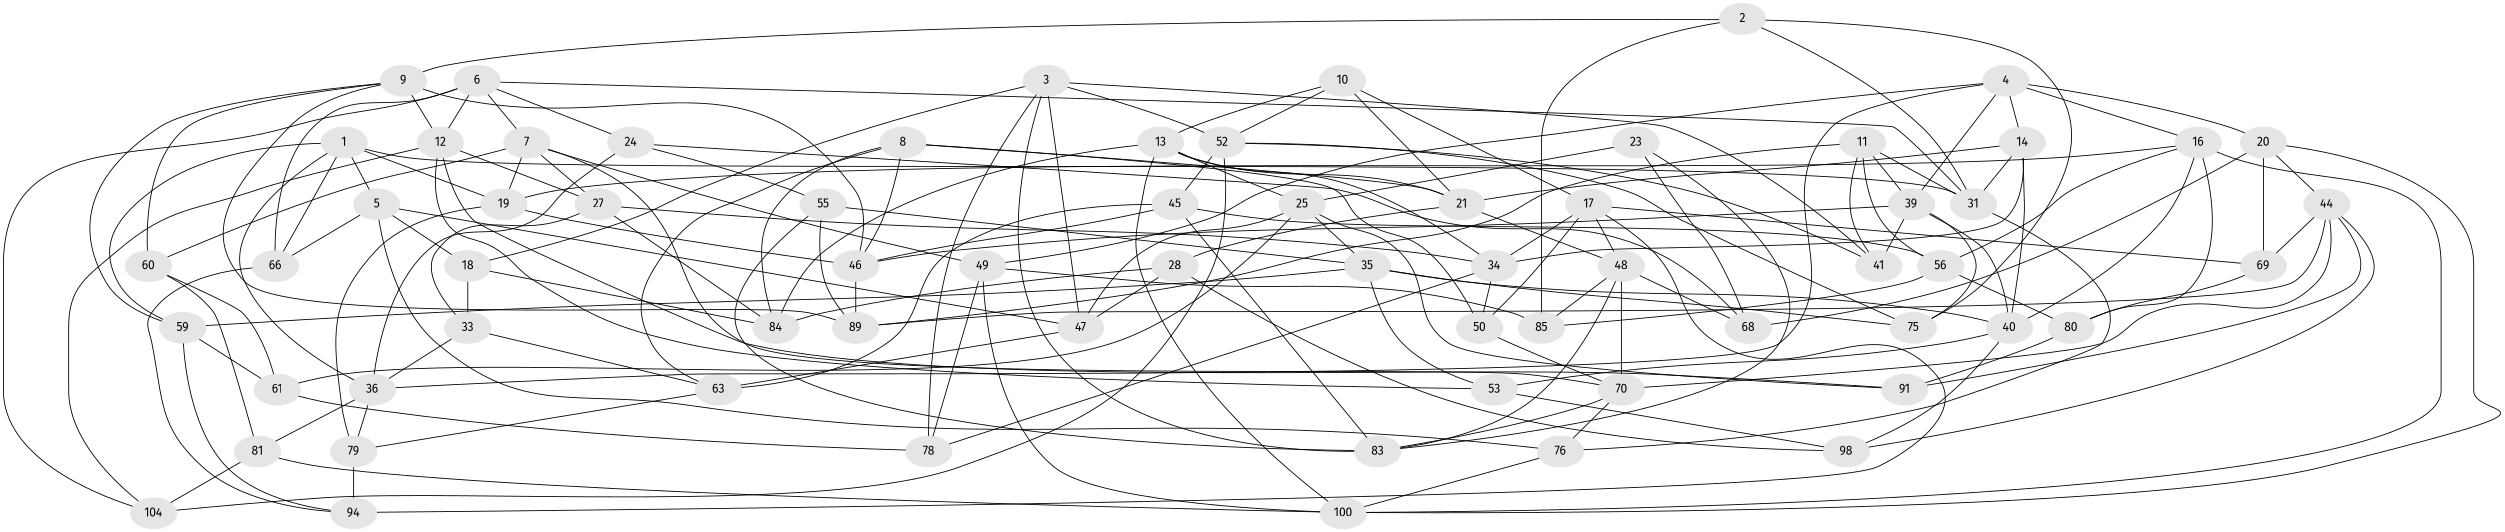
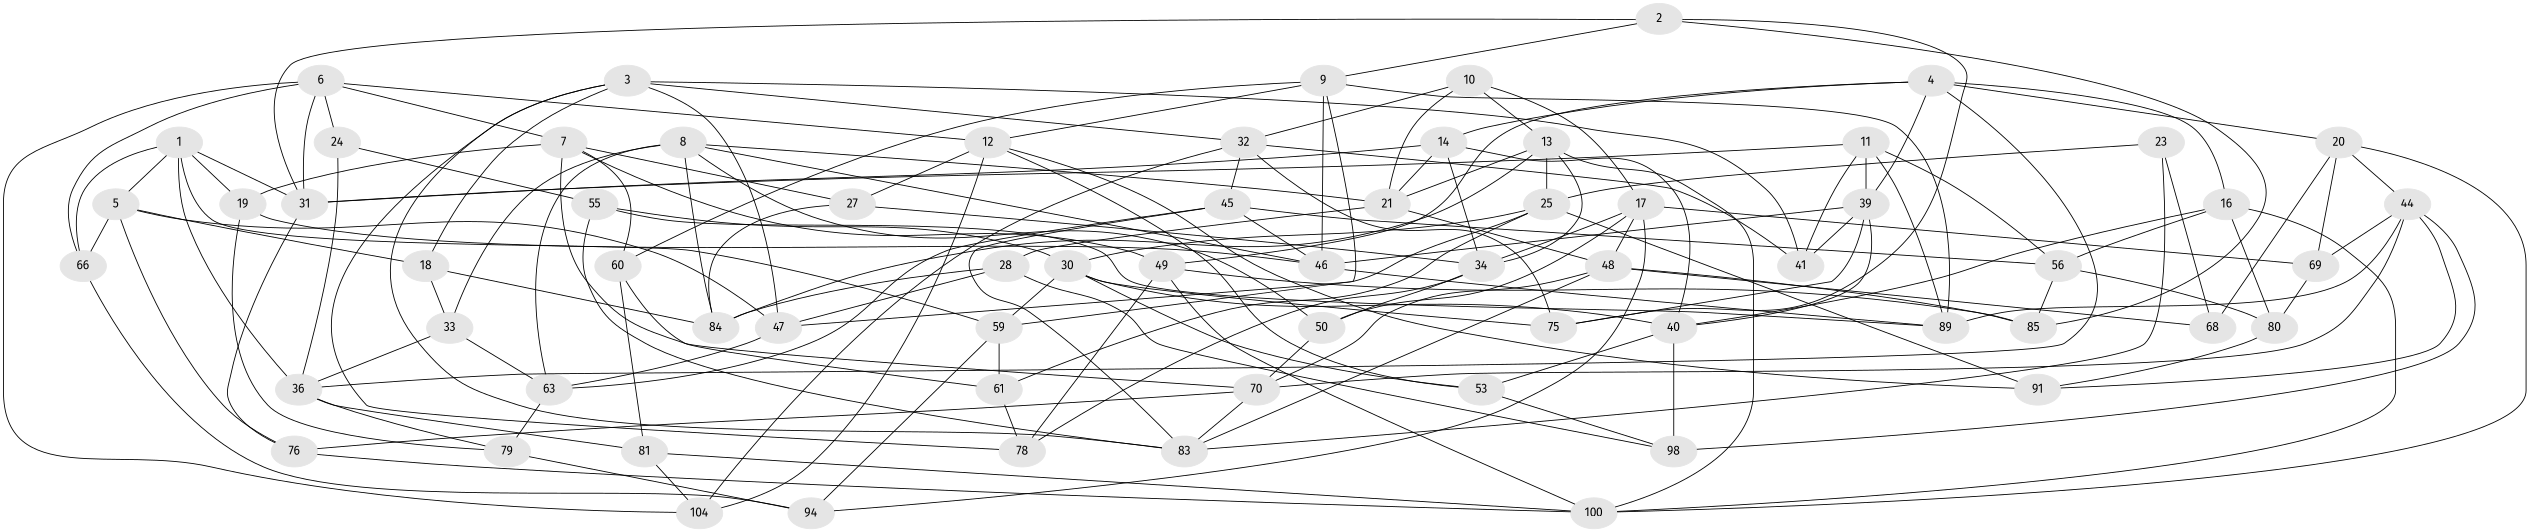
node "52": label "52" -> "32"
edge "16" -- "19": removed
edge "24" -- "68": removed
edge "27" -- "33": now "8" -- "33"
node "35": label "35" -> "30"
